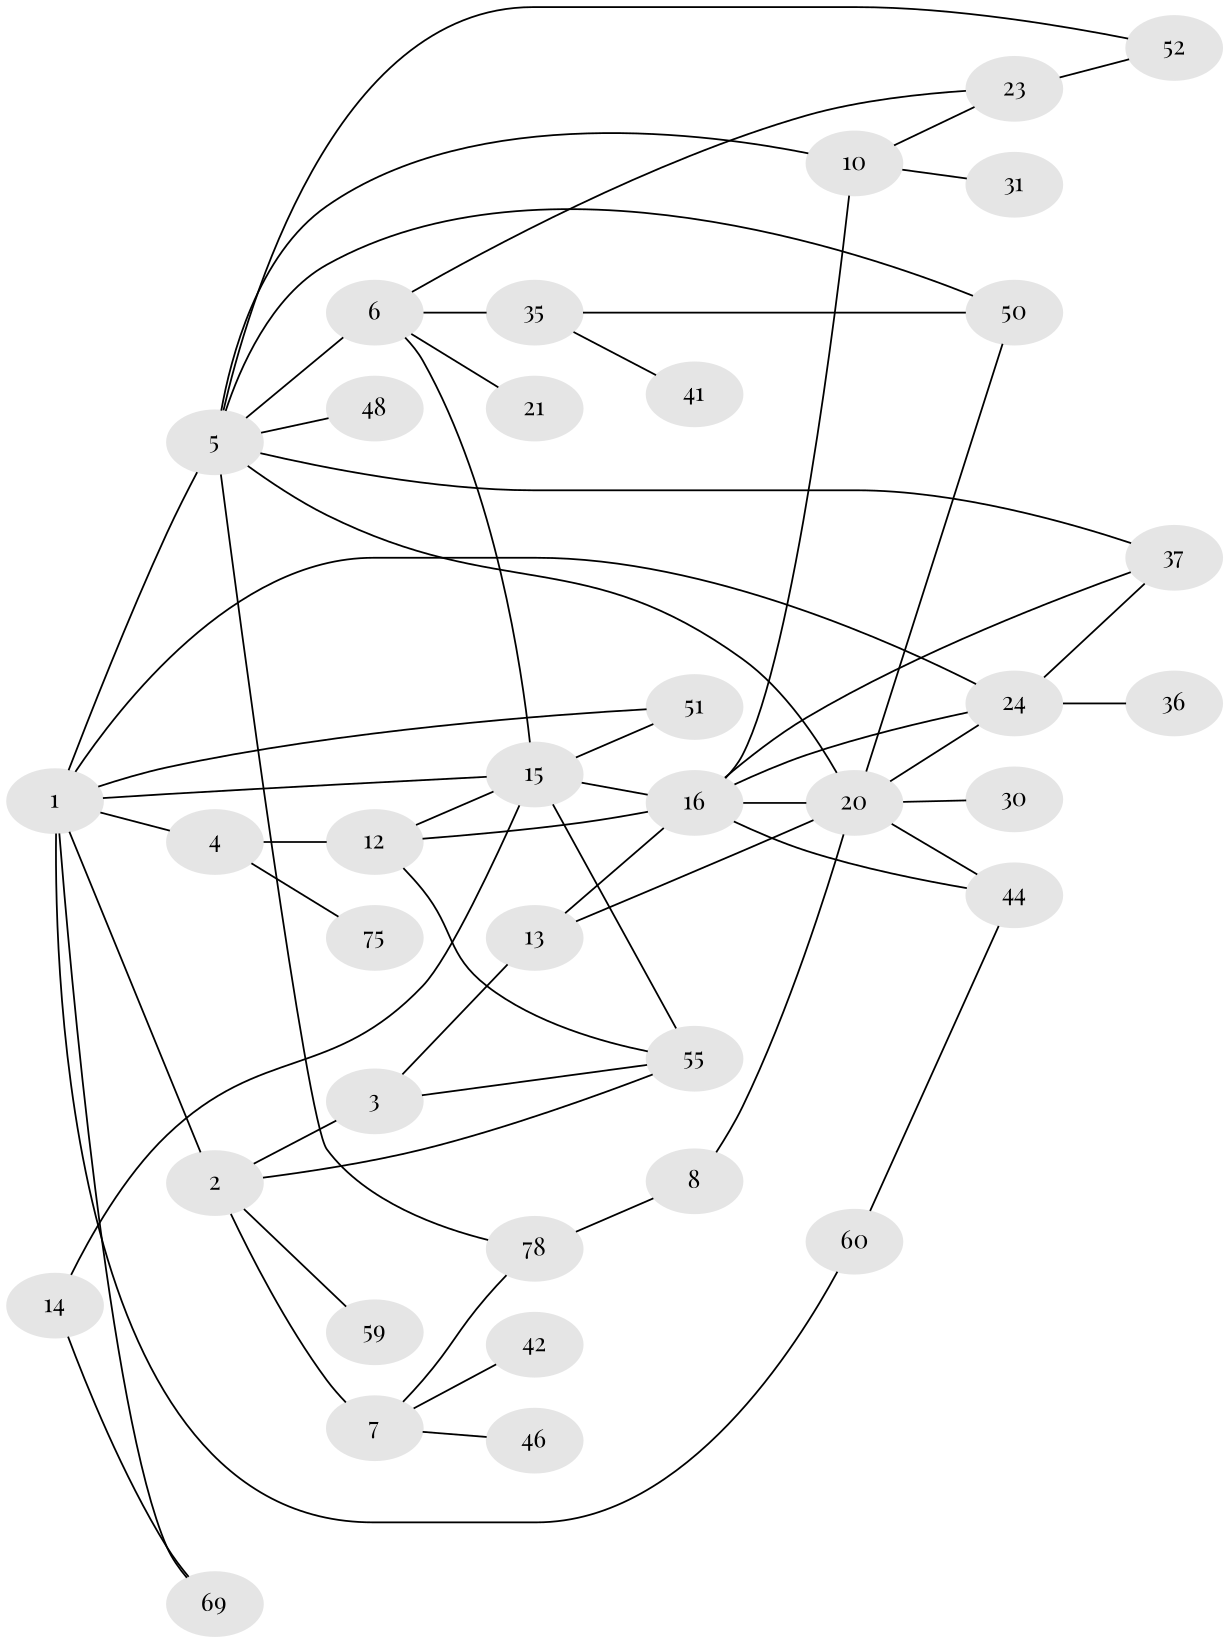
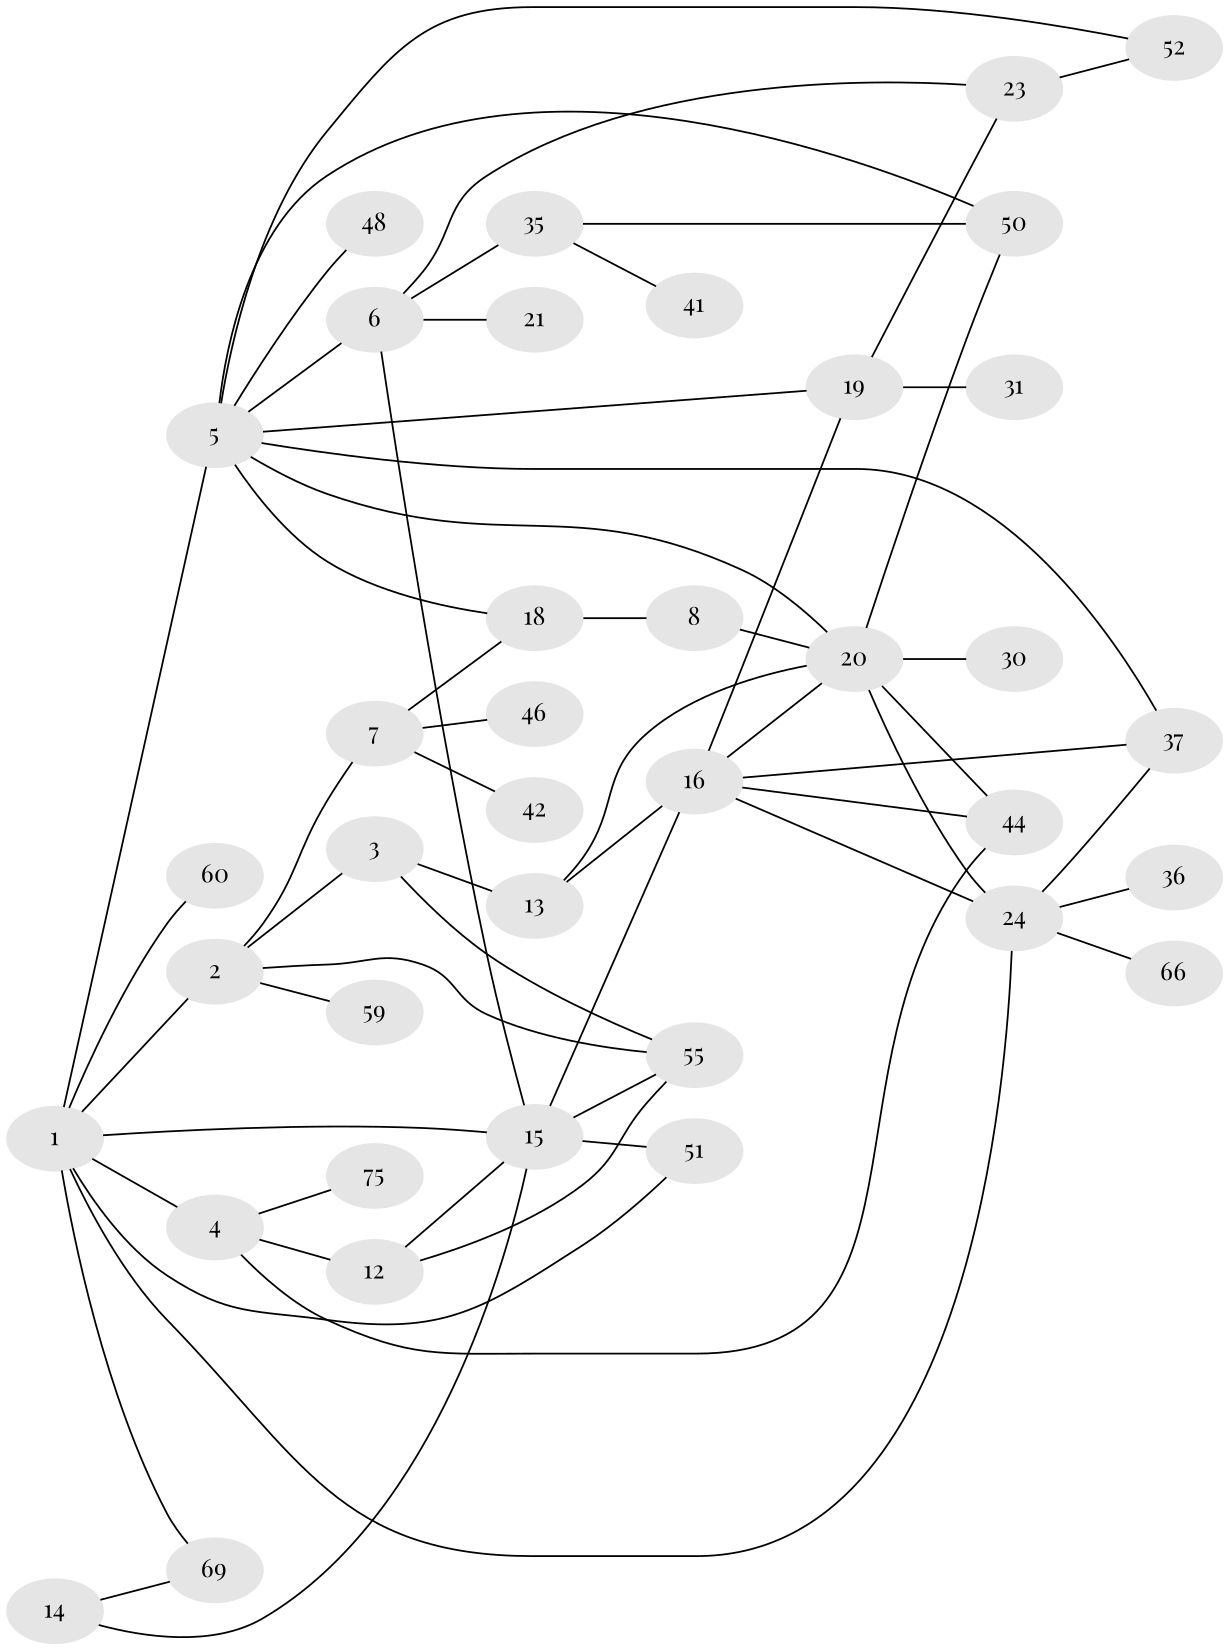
node "10": label "10" -> "19"
edge "16" -- "12": removed
node "66": added
edge "44" -- "60": now "44" -- "4"
node "78": label "78" -> "18"
